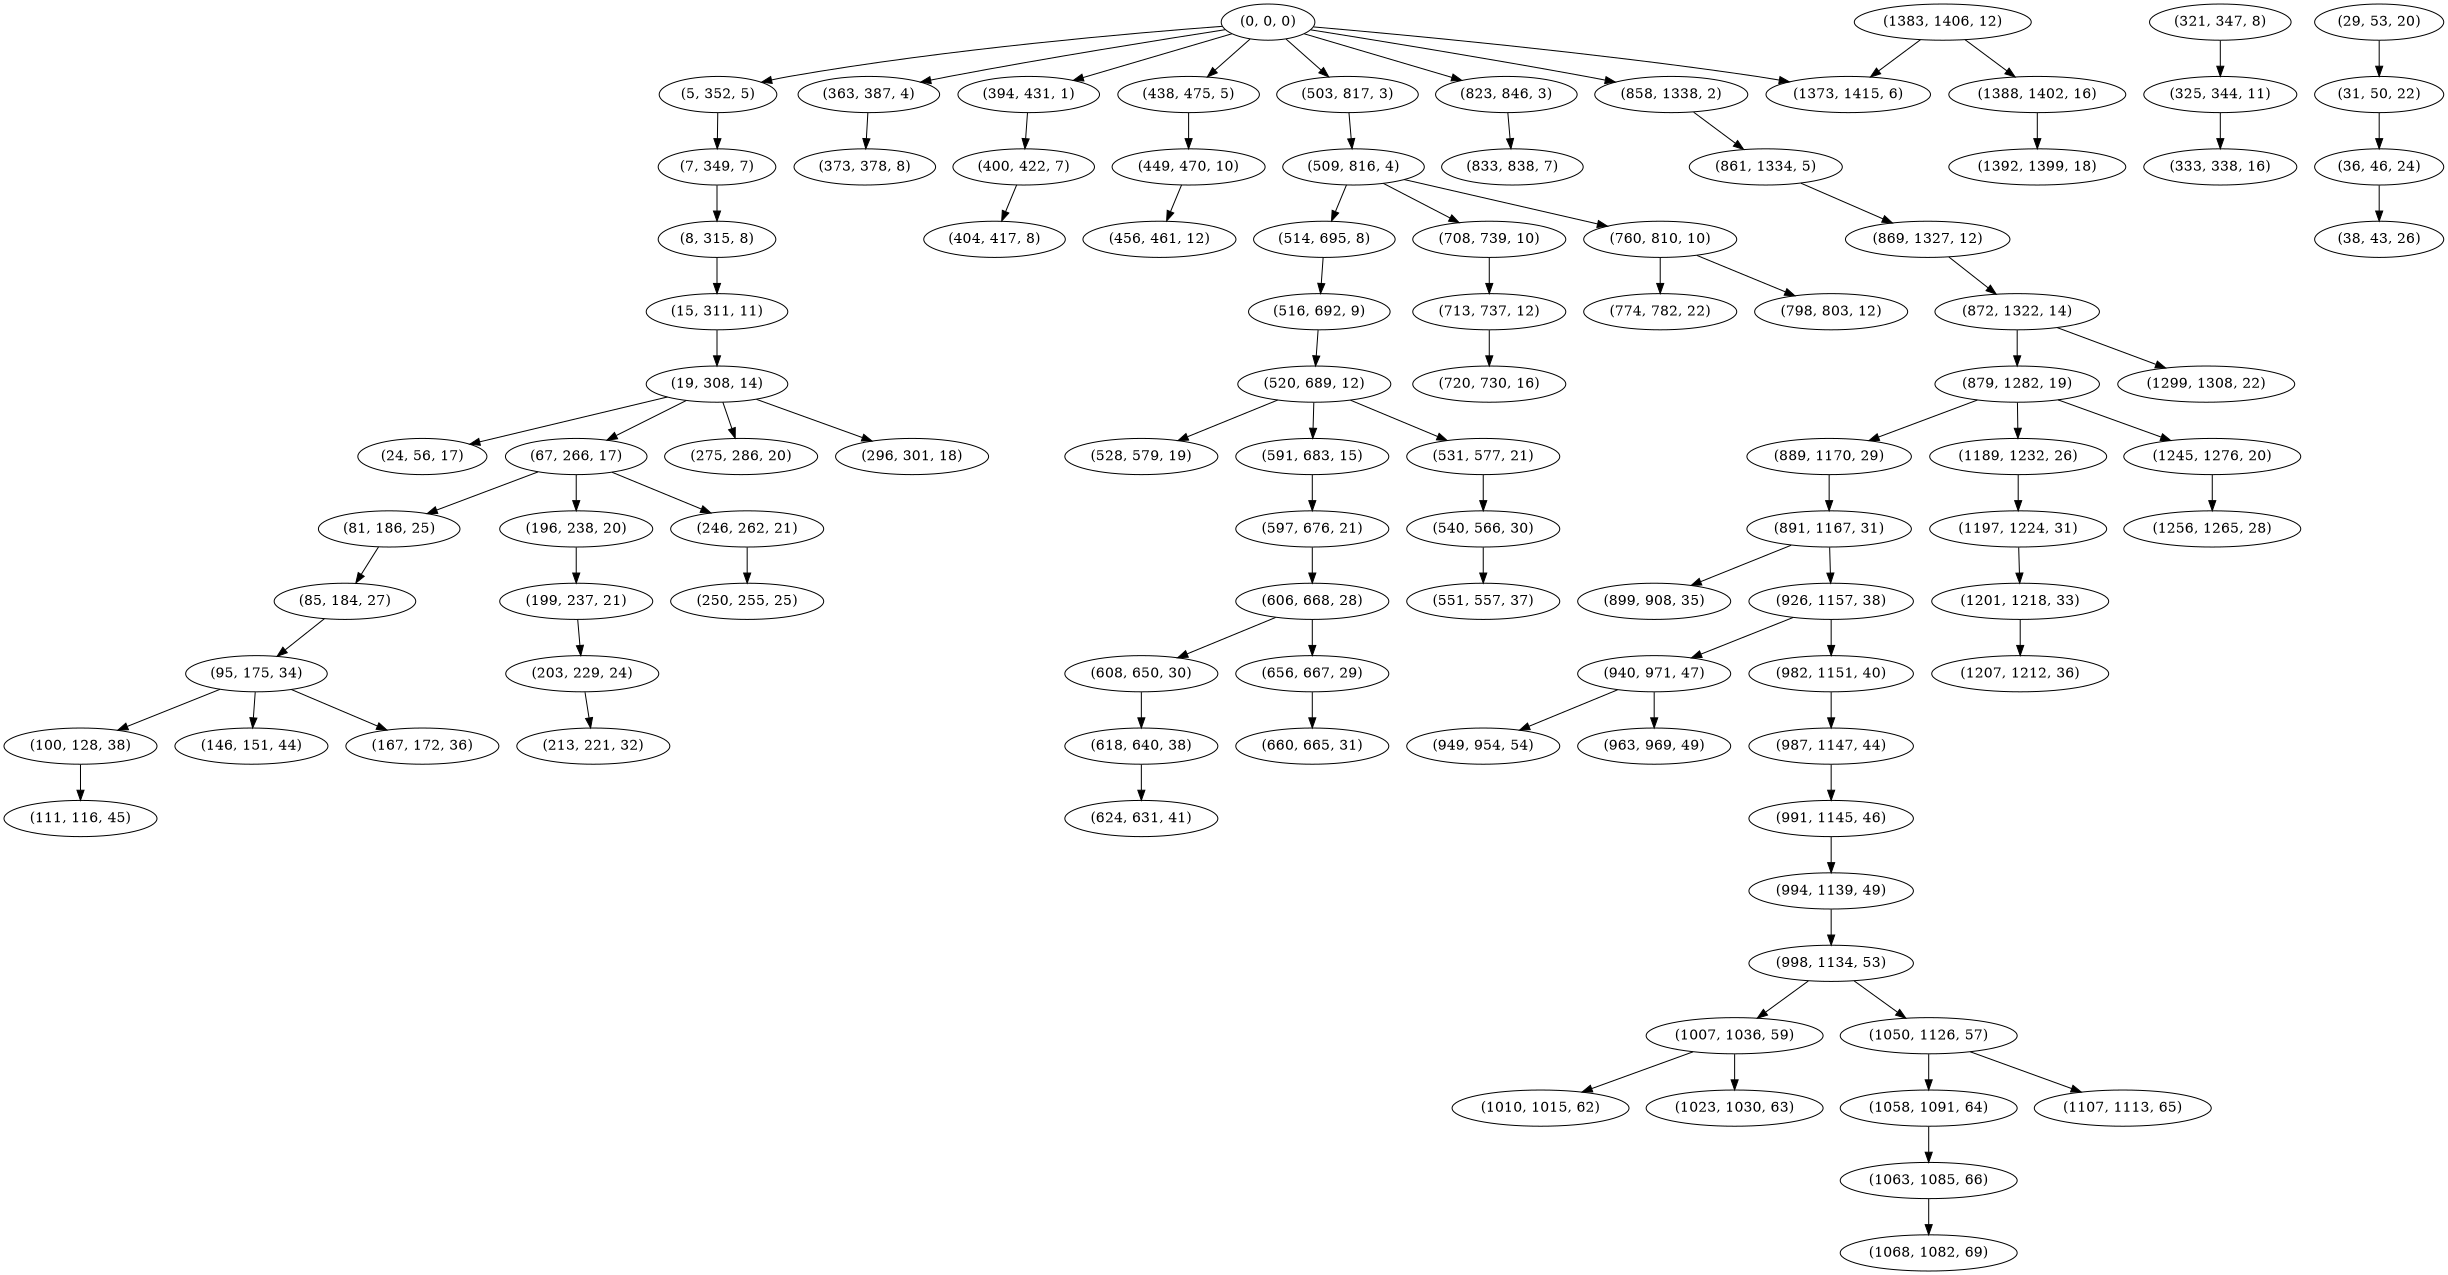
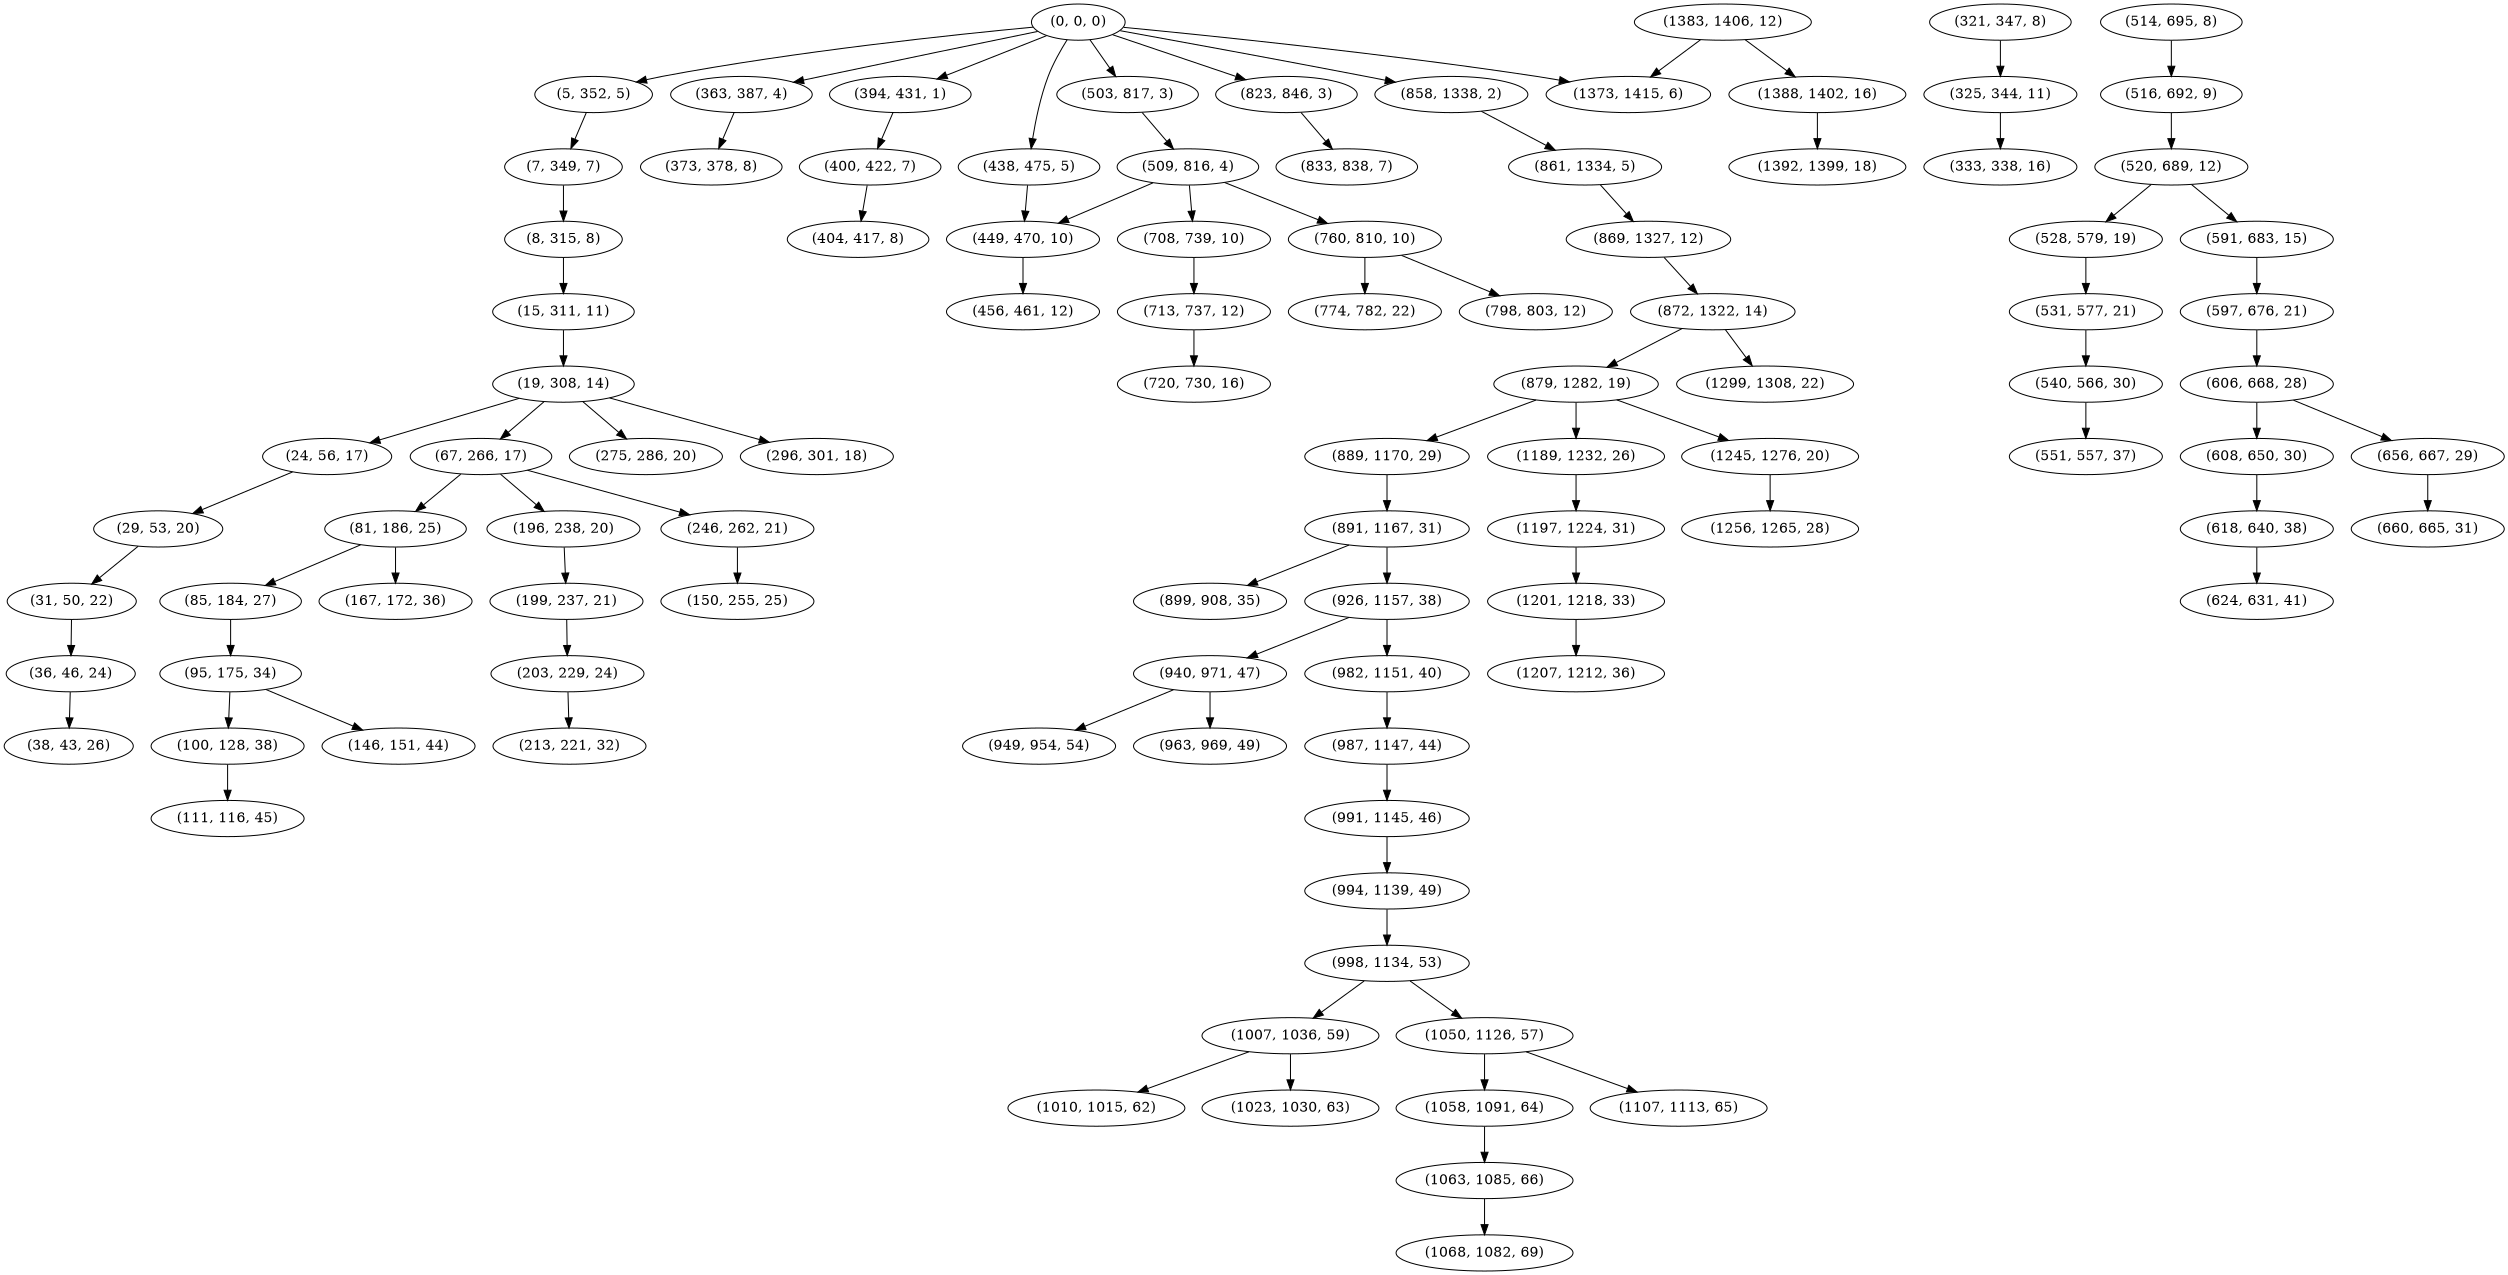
edge "(509, 816, 4)" -> "(514, 695, 8)": now "(509, 816, 4)" -> "(449, 470, 10)"
edge "(520, 689, 12)" -> "(531, 577, 21)": now "(528, 579, 19)" -> "(531, 577, 21)"
edge "(24, 56, 17)" -> "(29, 53, 20)": added
node "(250, 255, 25)": label "(250, 255, 25)" -> "(150, 255, 25)"
edge "(95, 175, 34)" -> "(167, 172, 36)": now "(81, 186, 25)" -> "(167, 172, 36)"
